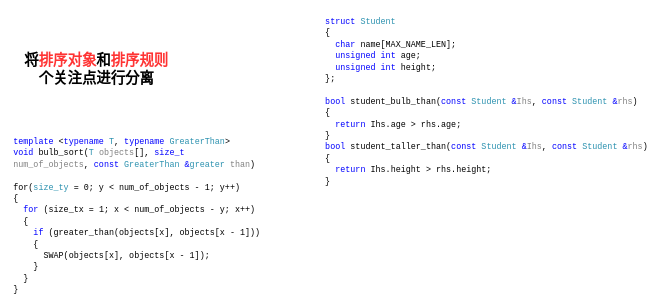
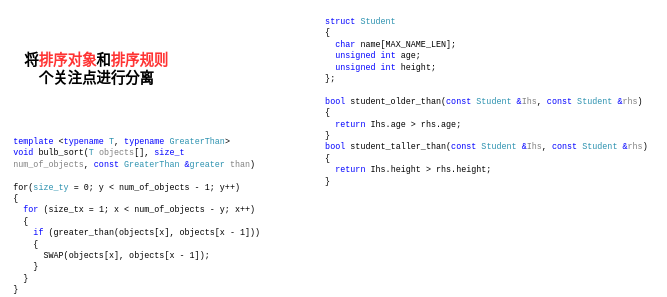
node "struct Student { char name[MAX_NAME_LEN]; unsigned int age; unsigned int height; }; bool student_bulb_than(const Student &Ihs, const Student &rhs) { return Ihs.age > rhs.age; } bool student_taller_than(const Student &Ihs, const Student &rhs) { return Ihs.height > rhs.height; }": label "struct Student { char name[MAX_NAME_LEN]; unsigned int age; unsigned int height; }; bool student_bulb_than(const Student &Ihs, const Student &rhs) { return Ihs.age > rhs.age; } bool student_taller_than(const Student &Ihs, const Student &rhs) { return Ihs.height > rhs.height; }" -> "struct Student { char name[MAX_NAME_LEN]; unsigned int age; unsigned int height; }; bool student_older_than(const Student &Ihs, const Student &rhs) { return Ihs.age > rhs.age; } bool student_taller_than(const Student &Ihs, const Student &rhs) { return Ihs.height > rhs.height; }"
